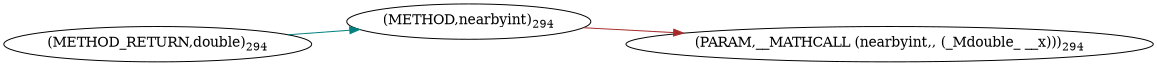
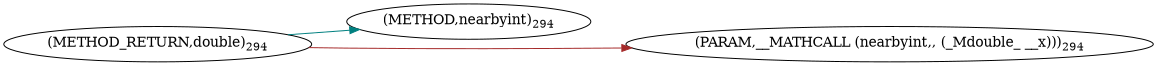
edge "(METHOD,nearbyint)" -> "(PARAM,__MATHCALL (nearbyint,, (_Mdouble_ __x)))": now "(METHOD_RETURN,double)" -> "(PARAM,__MATHCALL (nearbyint,, (_Mdouble_ __x)))"
